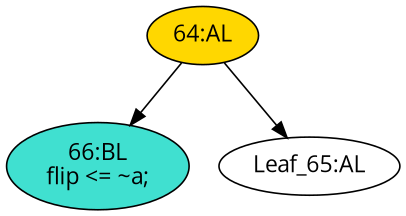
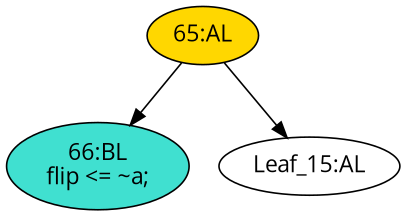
node "64:AL": label "64:AL" -> "65:AL"
node "Leaf_65:AL": label "Leaf_65:AL" -> "Leaf_15:AL"
